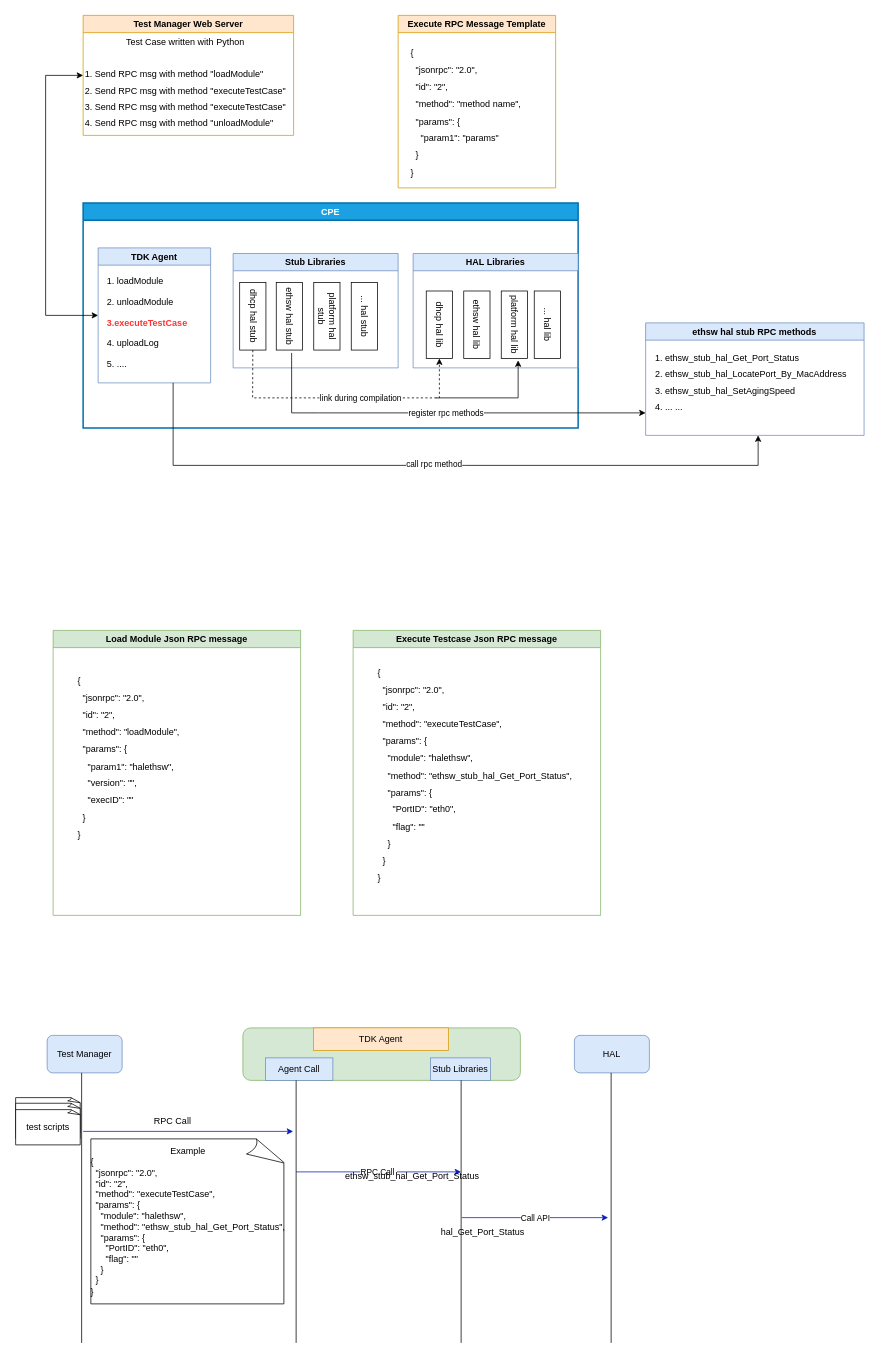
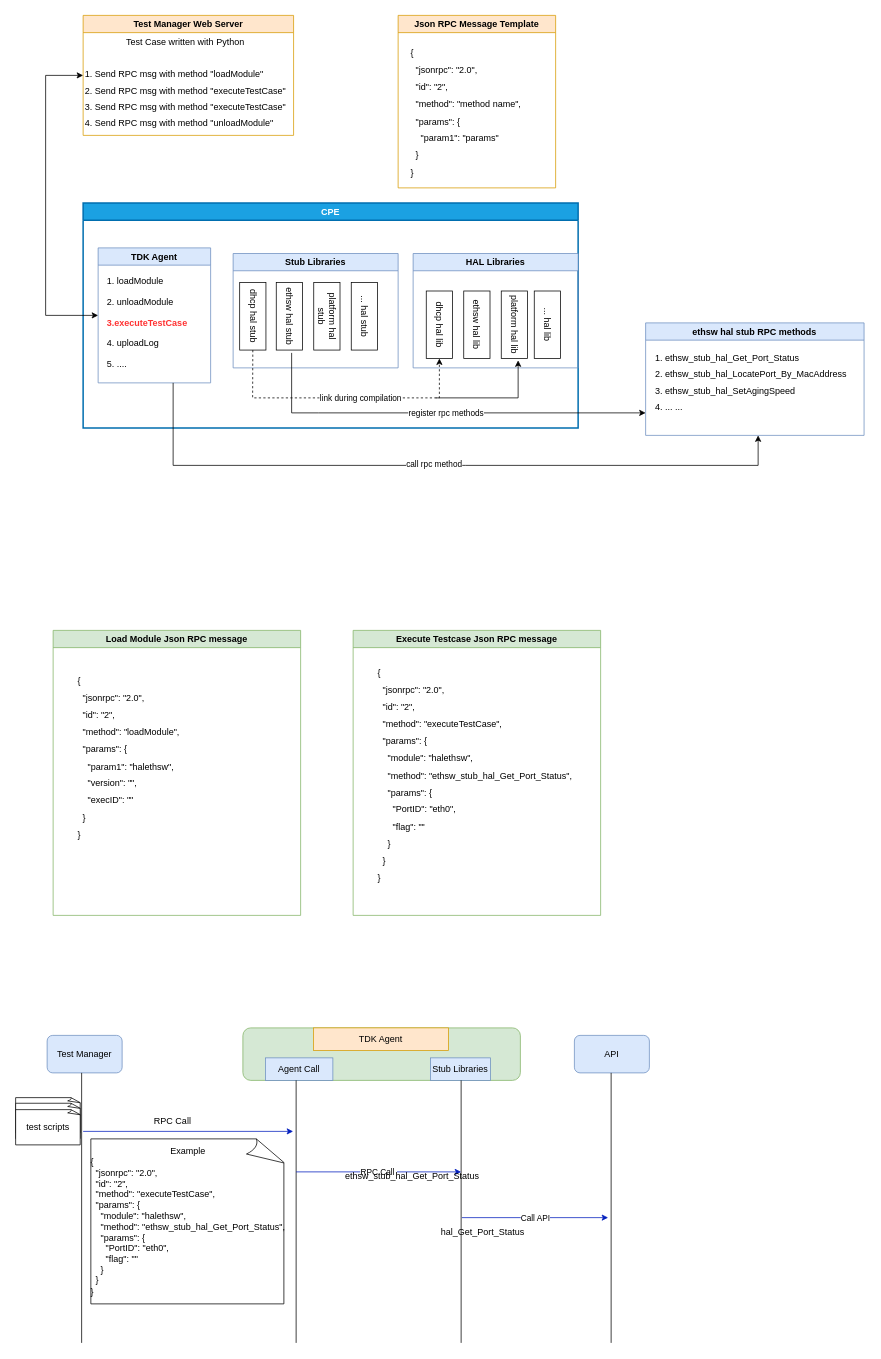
node "Execute RPC Message Template": label "Execute RPC Message Template" -> "Json RPC Message Template"
node "HAL": label "HAL" -> "API"
